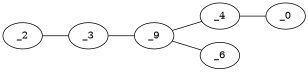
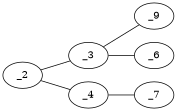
node "_0": label "_0" -> "_7"
edge "_4" -- "_9": now "_4" -- "_2"
edge "_9" -- "_6": now "_3" -- "_6"
